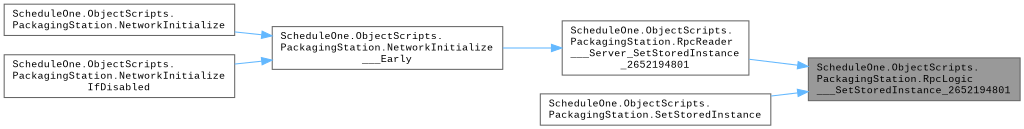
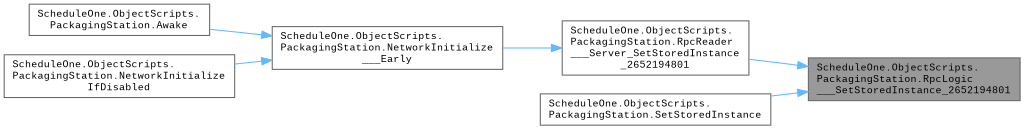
node "ScheduleOne.ObjectScripts. PackagingStation.NetworkInitialize": label "ScheduleOne.ObjectScripts. PackagingStation.NetworkInitialize" -> "ScheduleOne.ObjectScripts. PackagingStation.Awake"
